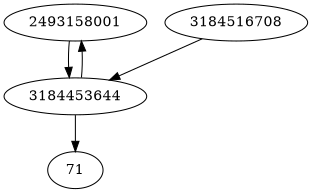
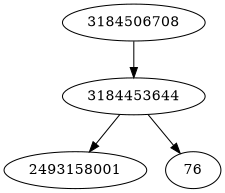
node "3184516708": label "3184516708" -> "3184506708"
edge "2493158001" -> "3184453644": removed
node "71": label "71" -> "76"
